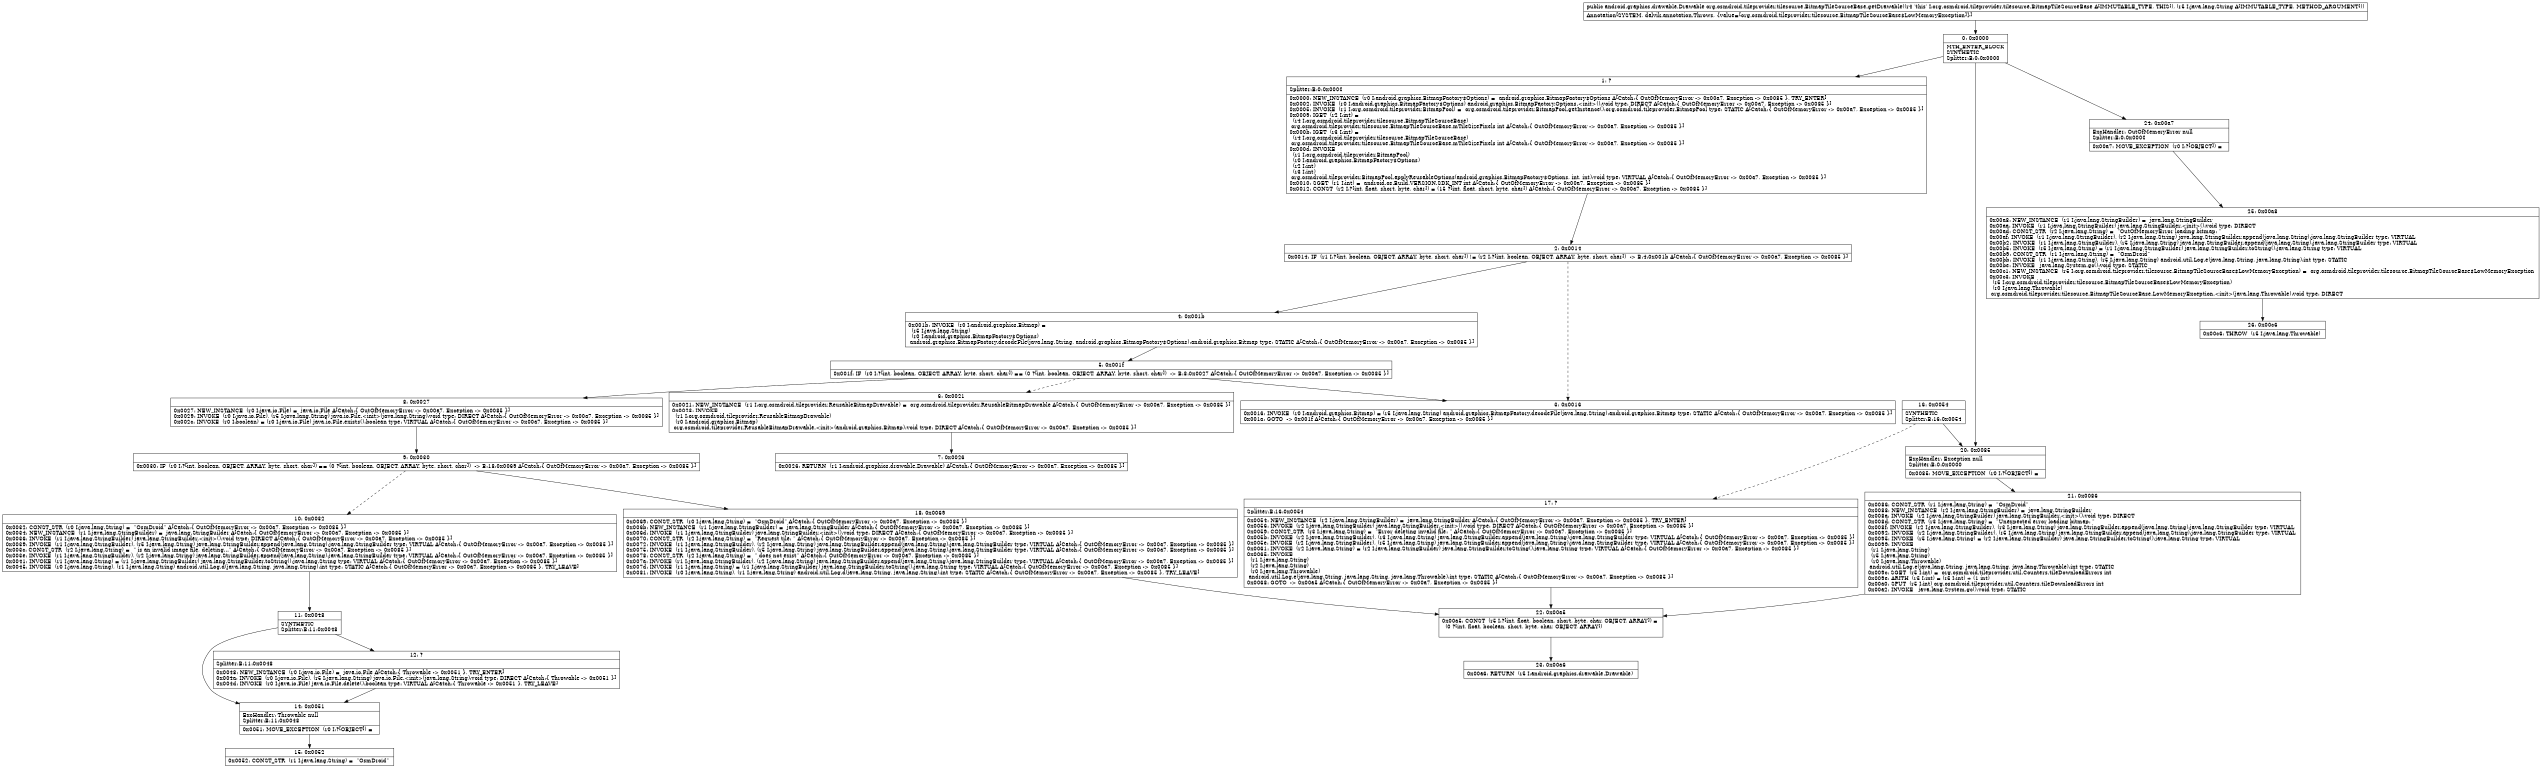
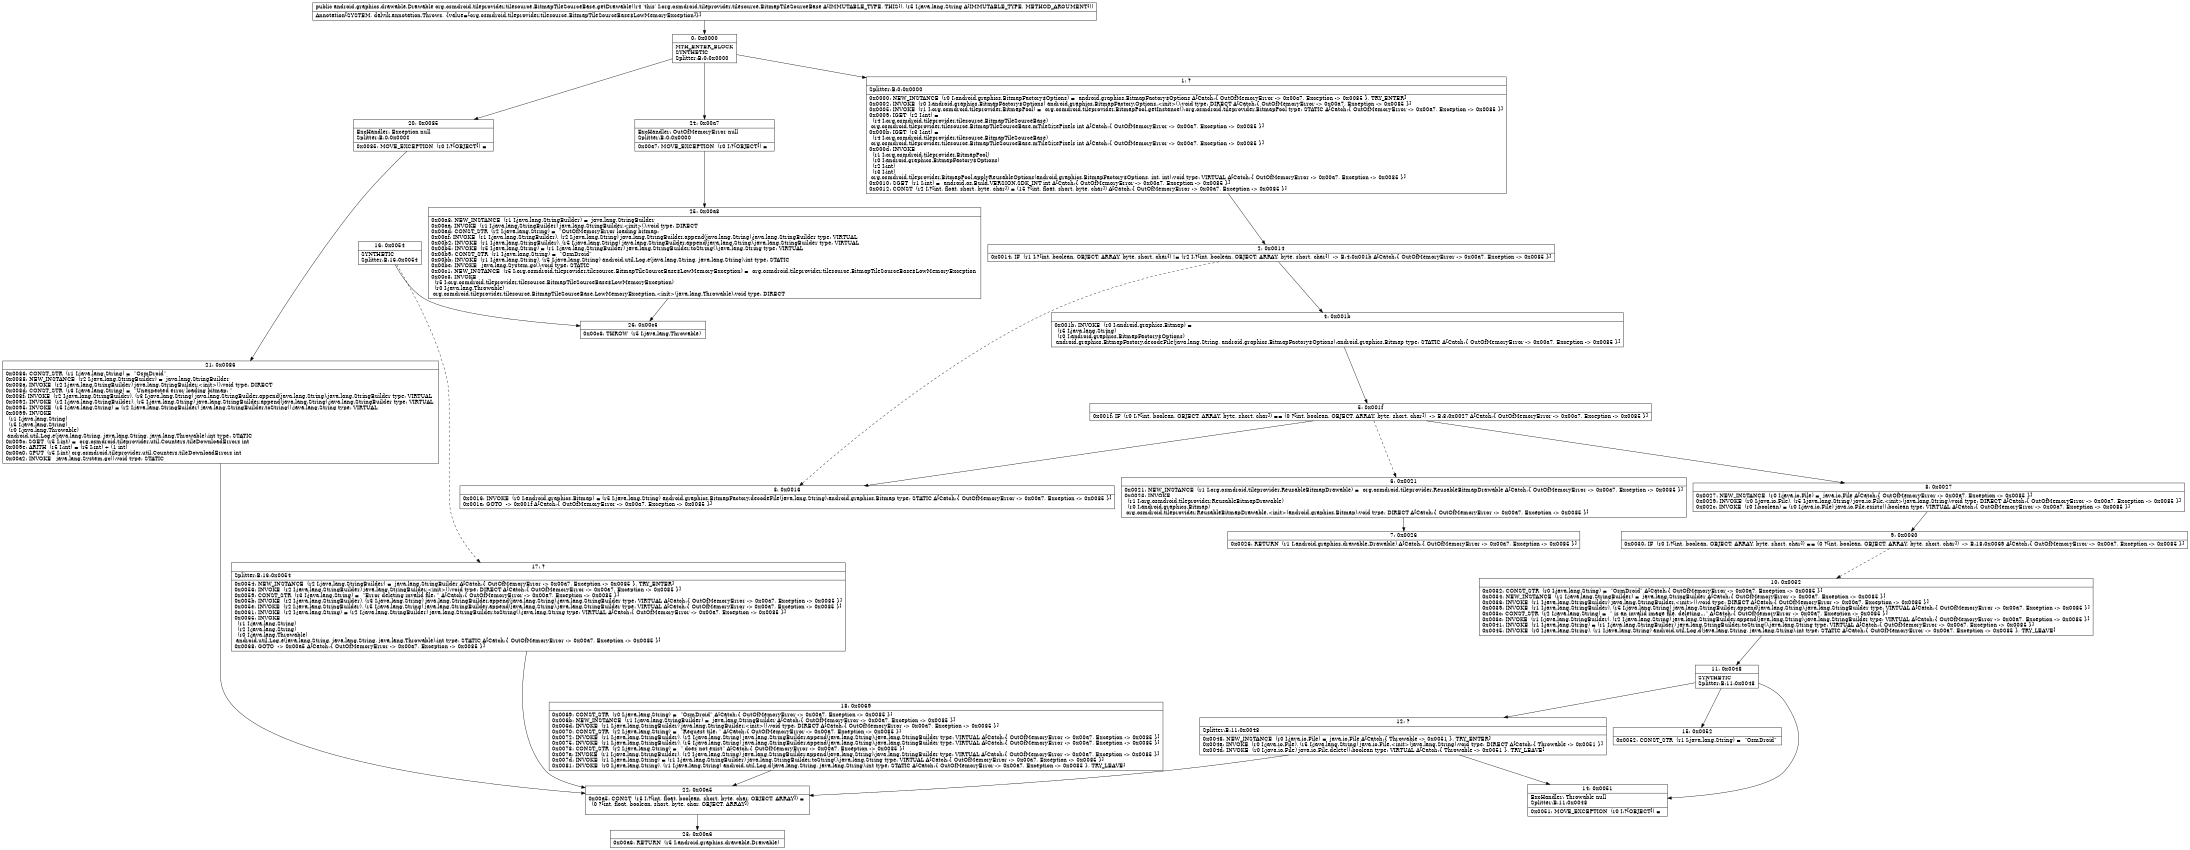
edge "16: 0x0054" -> "20: 0x0085": now "16: 0x0054" -> "26: 0x00c6"
edge "9: 0x0030" -> "18: 0x0069": removed
edge "14: 0x0051" -> "15: 0x0052": now "11: 0x0048" -> "15: 0x0052"
edge "12: ?" -> "22: 0x00a5": added
